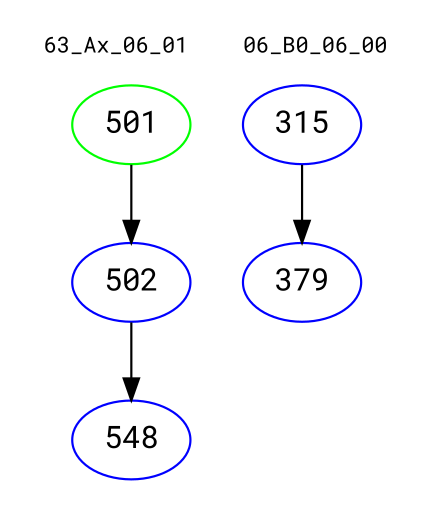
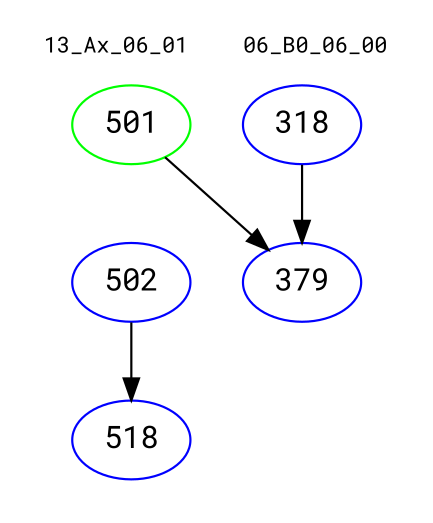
cluster "63_Ax_06_01": label "63_Ax_06_01" -> "13_Ax_06_01"
node "315": label "315" -> "318"
edge "501" -> "502": now "501" -> "379"
node "548": label "548" -> "518"
